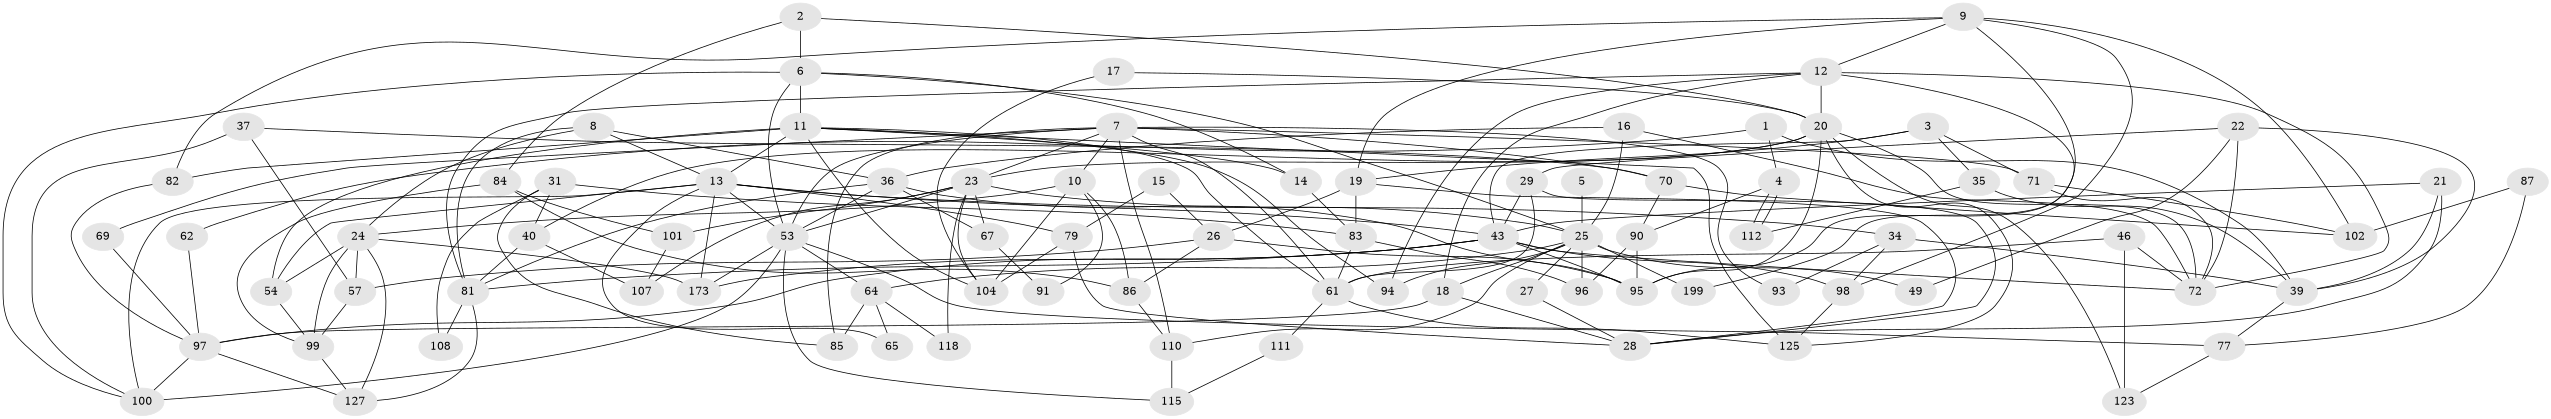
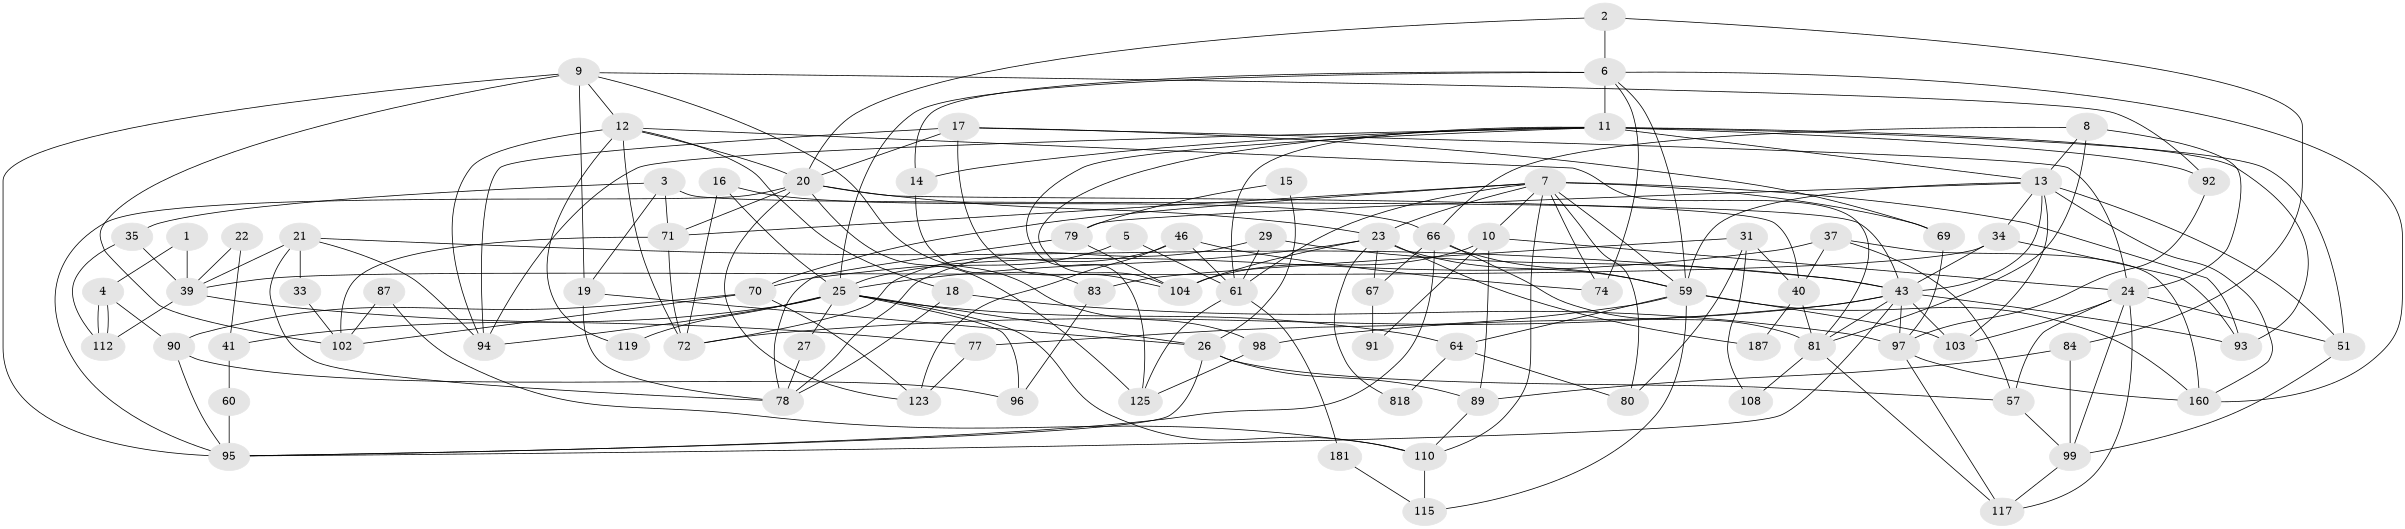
edge "17" -- "24": added
edge "22" -- "29": removed
edge "17" -- "94": added
edge "17" -- "69": added
edge "11" -- "93": added
edge "20" -- "72": now "20" -- "71"
node "82": label "82" -> "92"
node "36": label "36" -> "66"
edge "22" -- "72": removed
edge "19" -- "83": removed
node "62": removed
node "101": removed
node "53": label "53" -> "59"
edge "37" -- "40": added
edge "34" -- "98": now "34" -- "43"
edge "25" -- "18": now "25" -- "26"
edge "83" -- "61": now "5" -- "61"
edge "21" -- "94": added
node "54": label "54" -> "51"
node "33": added
node "107": label "107" -> "187"
node "173": label "173" -> "103"
node "86": label "86" -> "89"
node "74": added
node "199": label "199" -> "119"
node "49": label "49" -> "41"
edge "43" -- "93": added
edge "39" -- "112": added
edge "87" -- "77": now "87" -- "110"
edge "70" -- "123": added
node "85": label "85" -> "80"
node "65": removed
node "118": label "118" -> "818"
node "111": label "111" -> "181"
node "28": label "28" -> "78"
node "100": label "100" -> "160"
node "60": added
node "127": label "127" -> "117"
